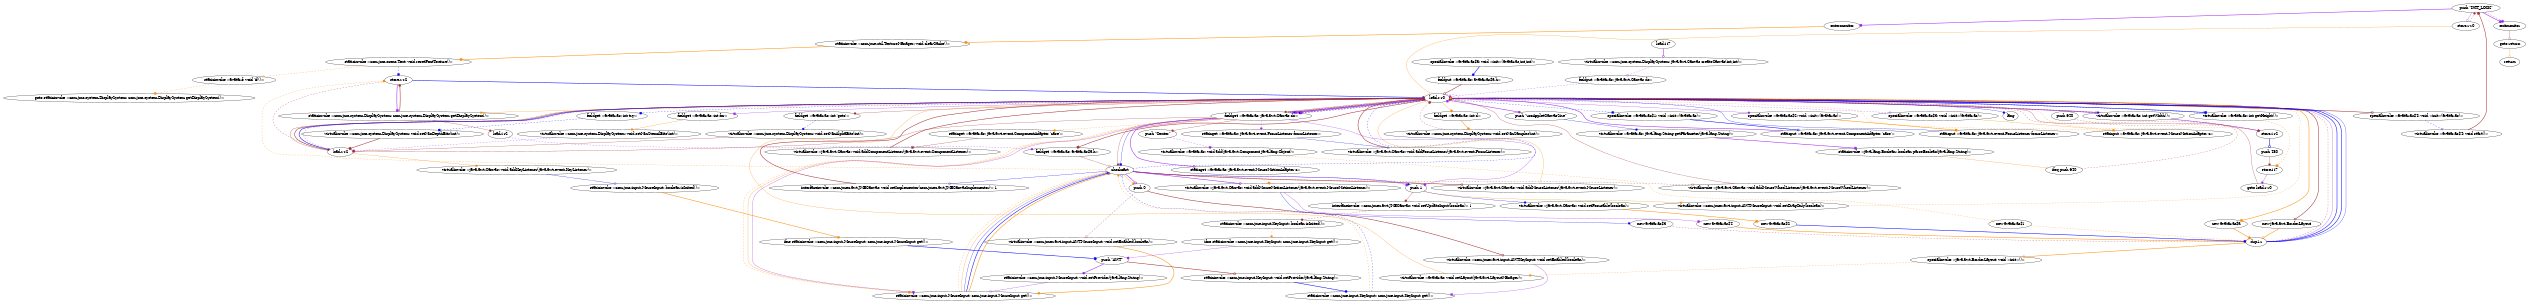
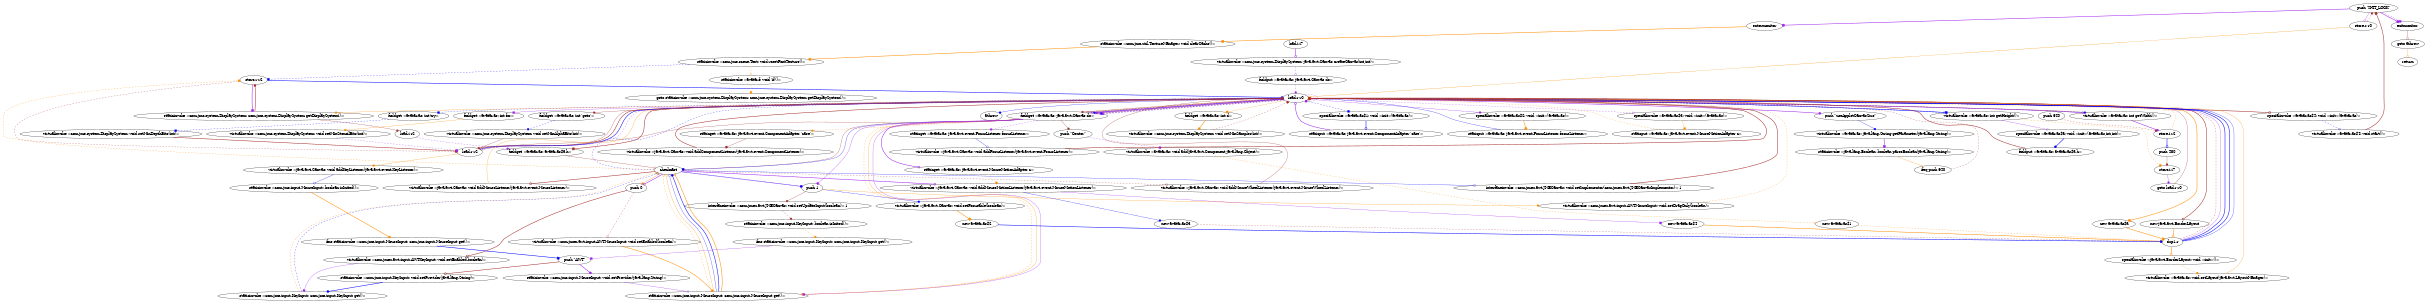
node "goto return": label "goto return" -> "goto athrow"
node "lang": label "lang" -> "athrow"
edge "virtualinvoke <avatar.as: int getHeight()>" -> "specialinvoke <avatar.as$a: void <init>(avatar.as,int,int)>": added
